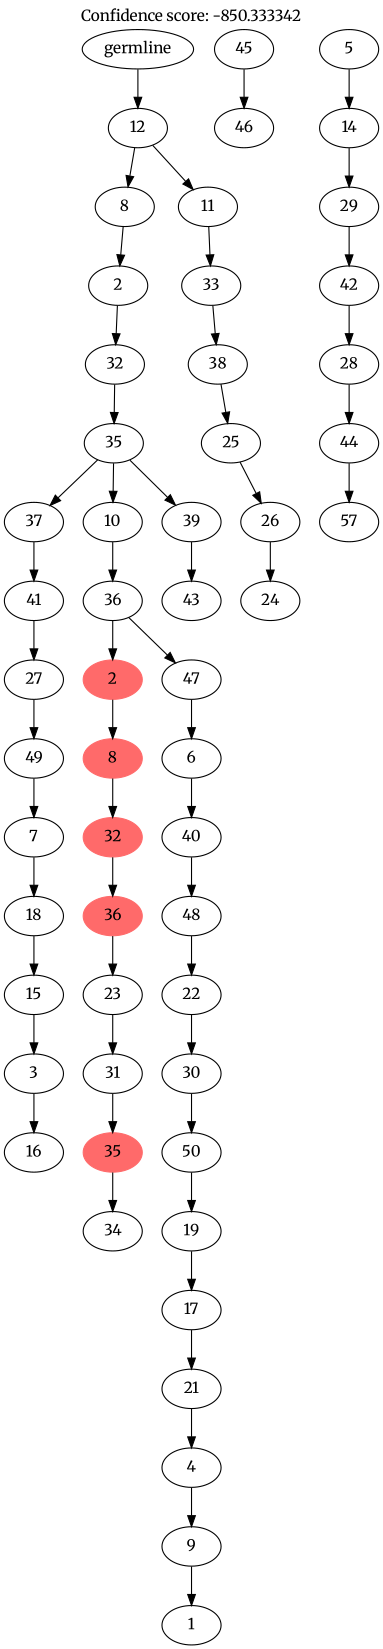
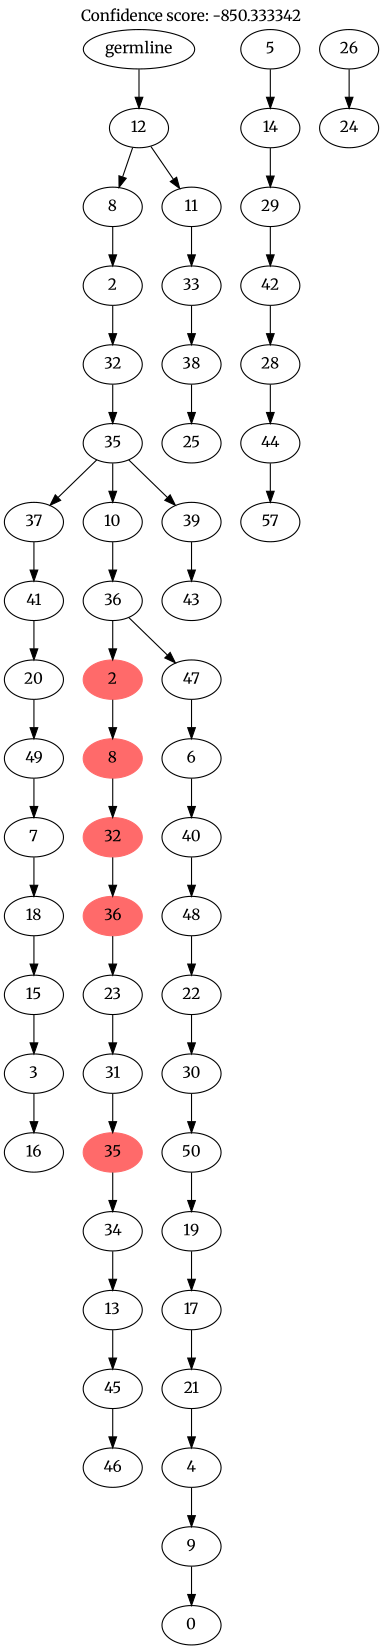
edge "25" -> "26": removed
node "27": label "27" -> "20"
node "13": added
node "1": label "1" -> "0"
